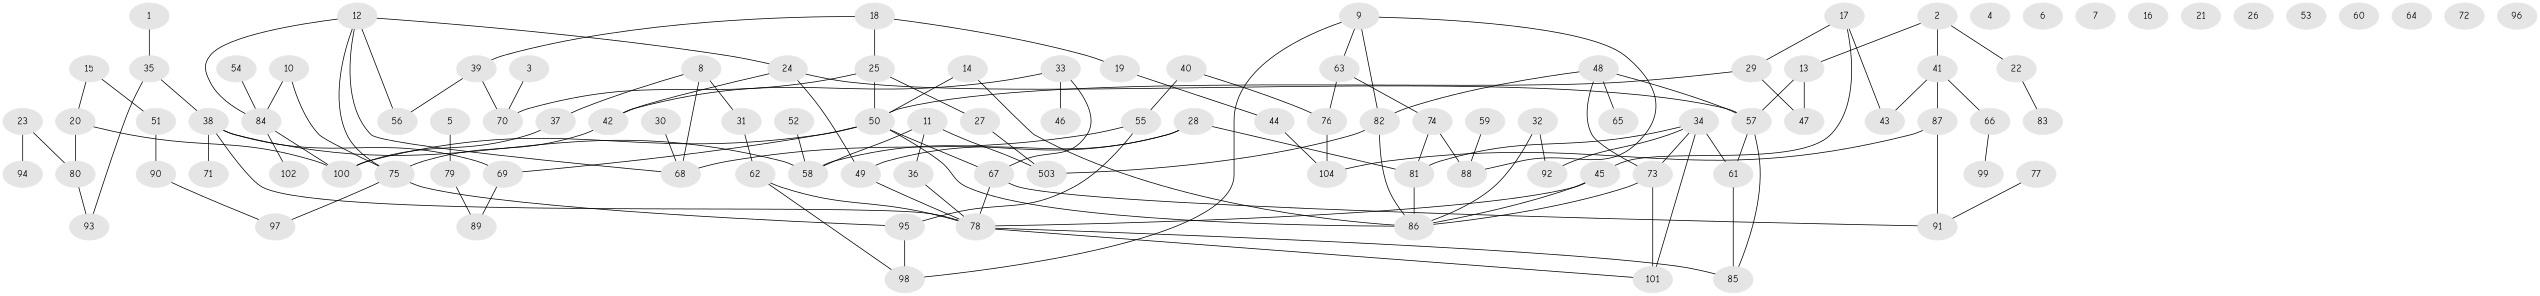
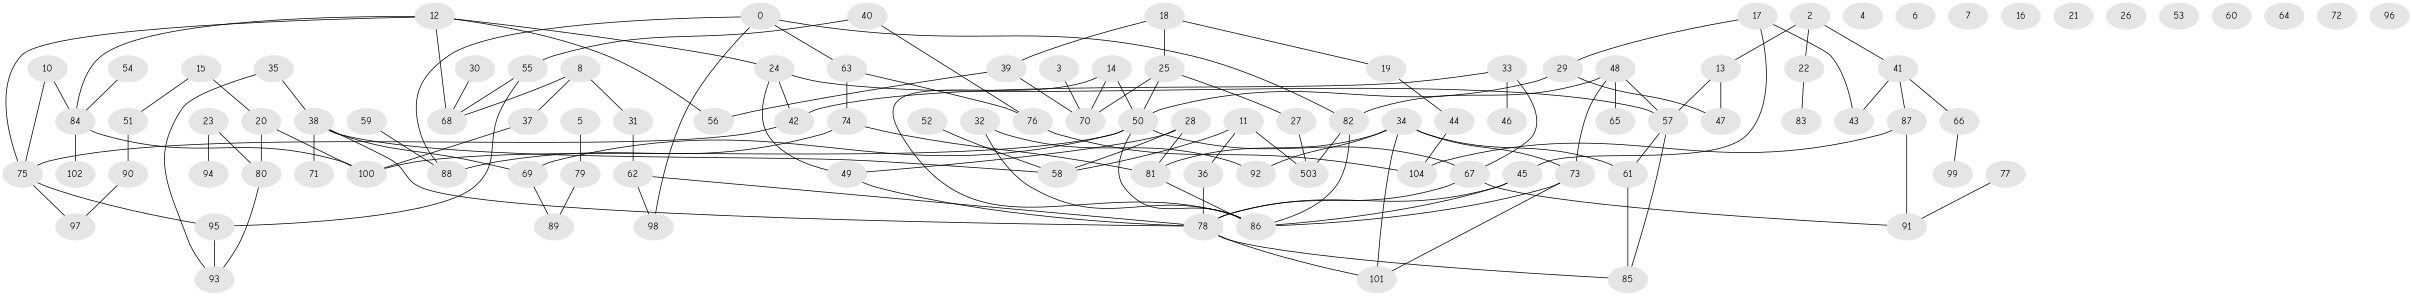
node "1": removed
node "9": label "9" -> "0"
edge "14" -- "70": added
edge "95" -- "98": now "95" -- "93"
